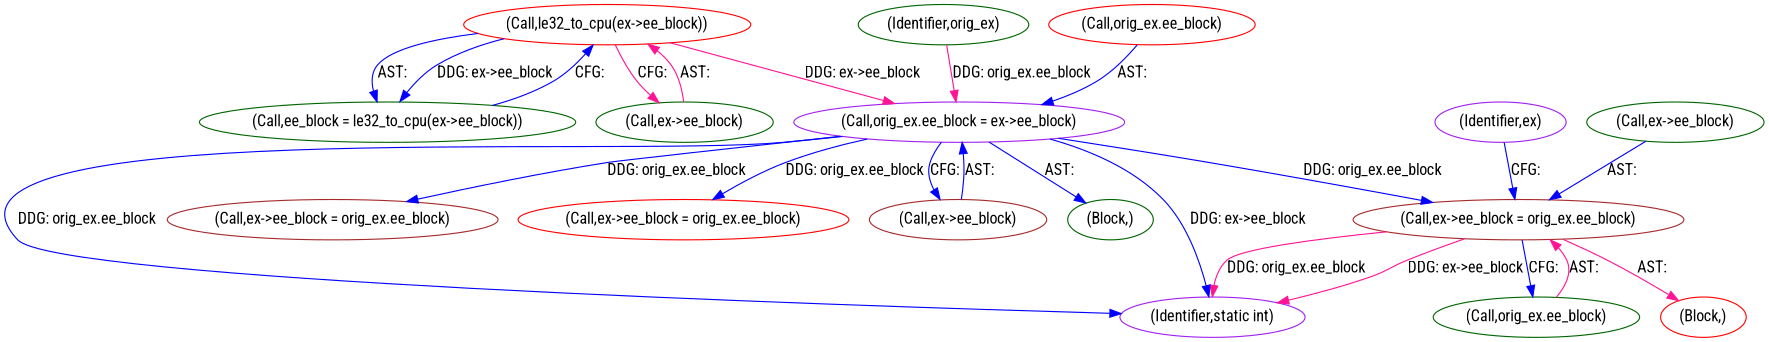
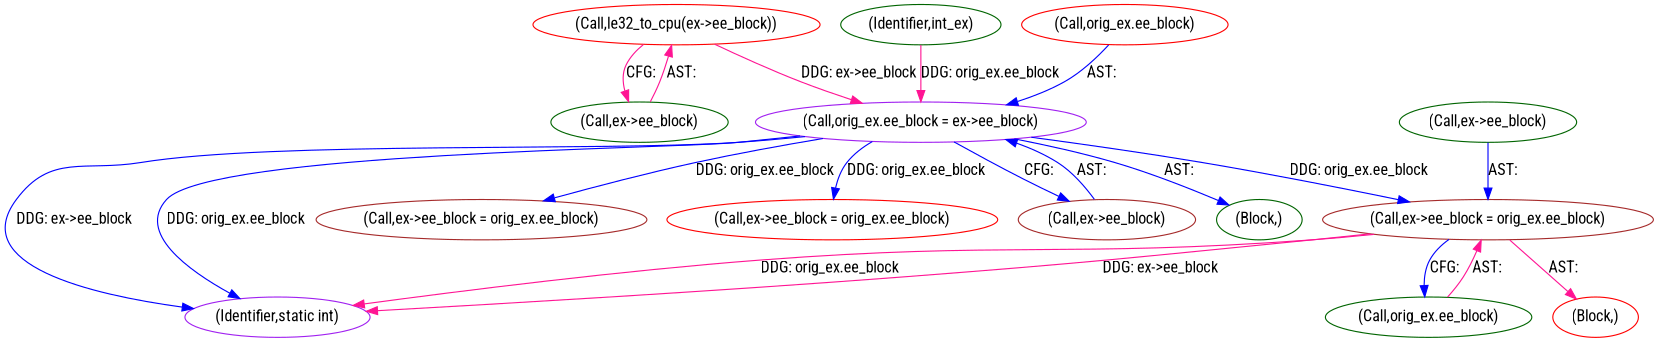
node "(Identifier,orig_ex)": label "(Identifier,orig_ex)" -> "(Identifier,int_ex)"
node "(Call,ee_block = le32_to_cpu(ex->ee_block))": removed
node "(Identifier,ex)": removed
